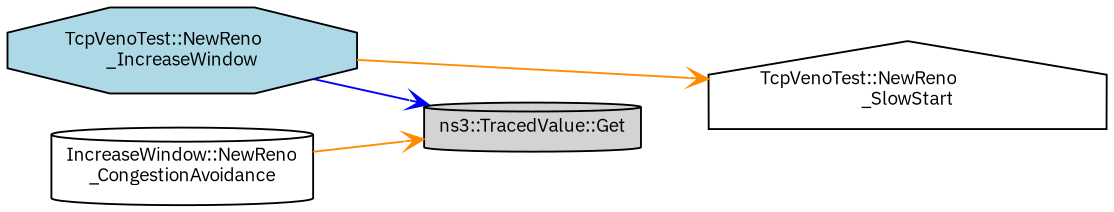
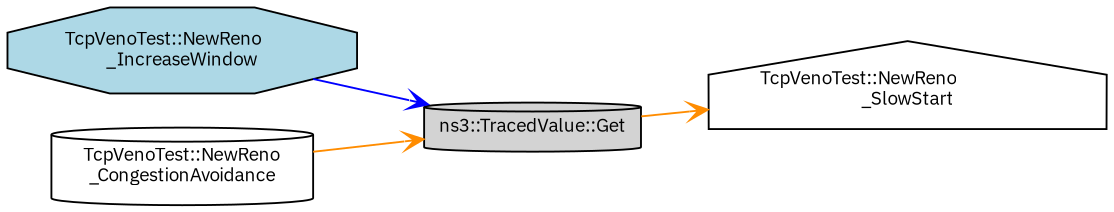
edge "TcpVenoTest::NewReno _IncreaseWindow" -> "TcpVenoTest::NewReno _SlowStart": now "ns3::TracedValue::Get" -> "TcpVenoTest::NewReno _SlowStart"
node "IncreaseWindow::NewReno _CongestionAvoidance": label "IncreaseWindow::NewReno _CongestionAvoidance" -> "TcpVenoTest::NewReno _CongestionAvoidance"
